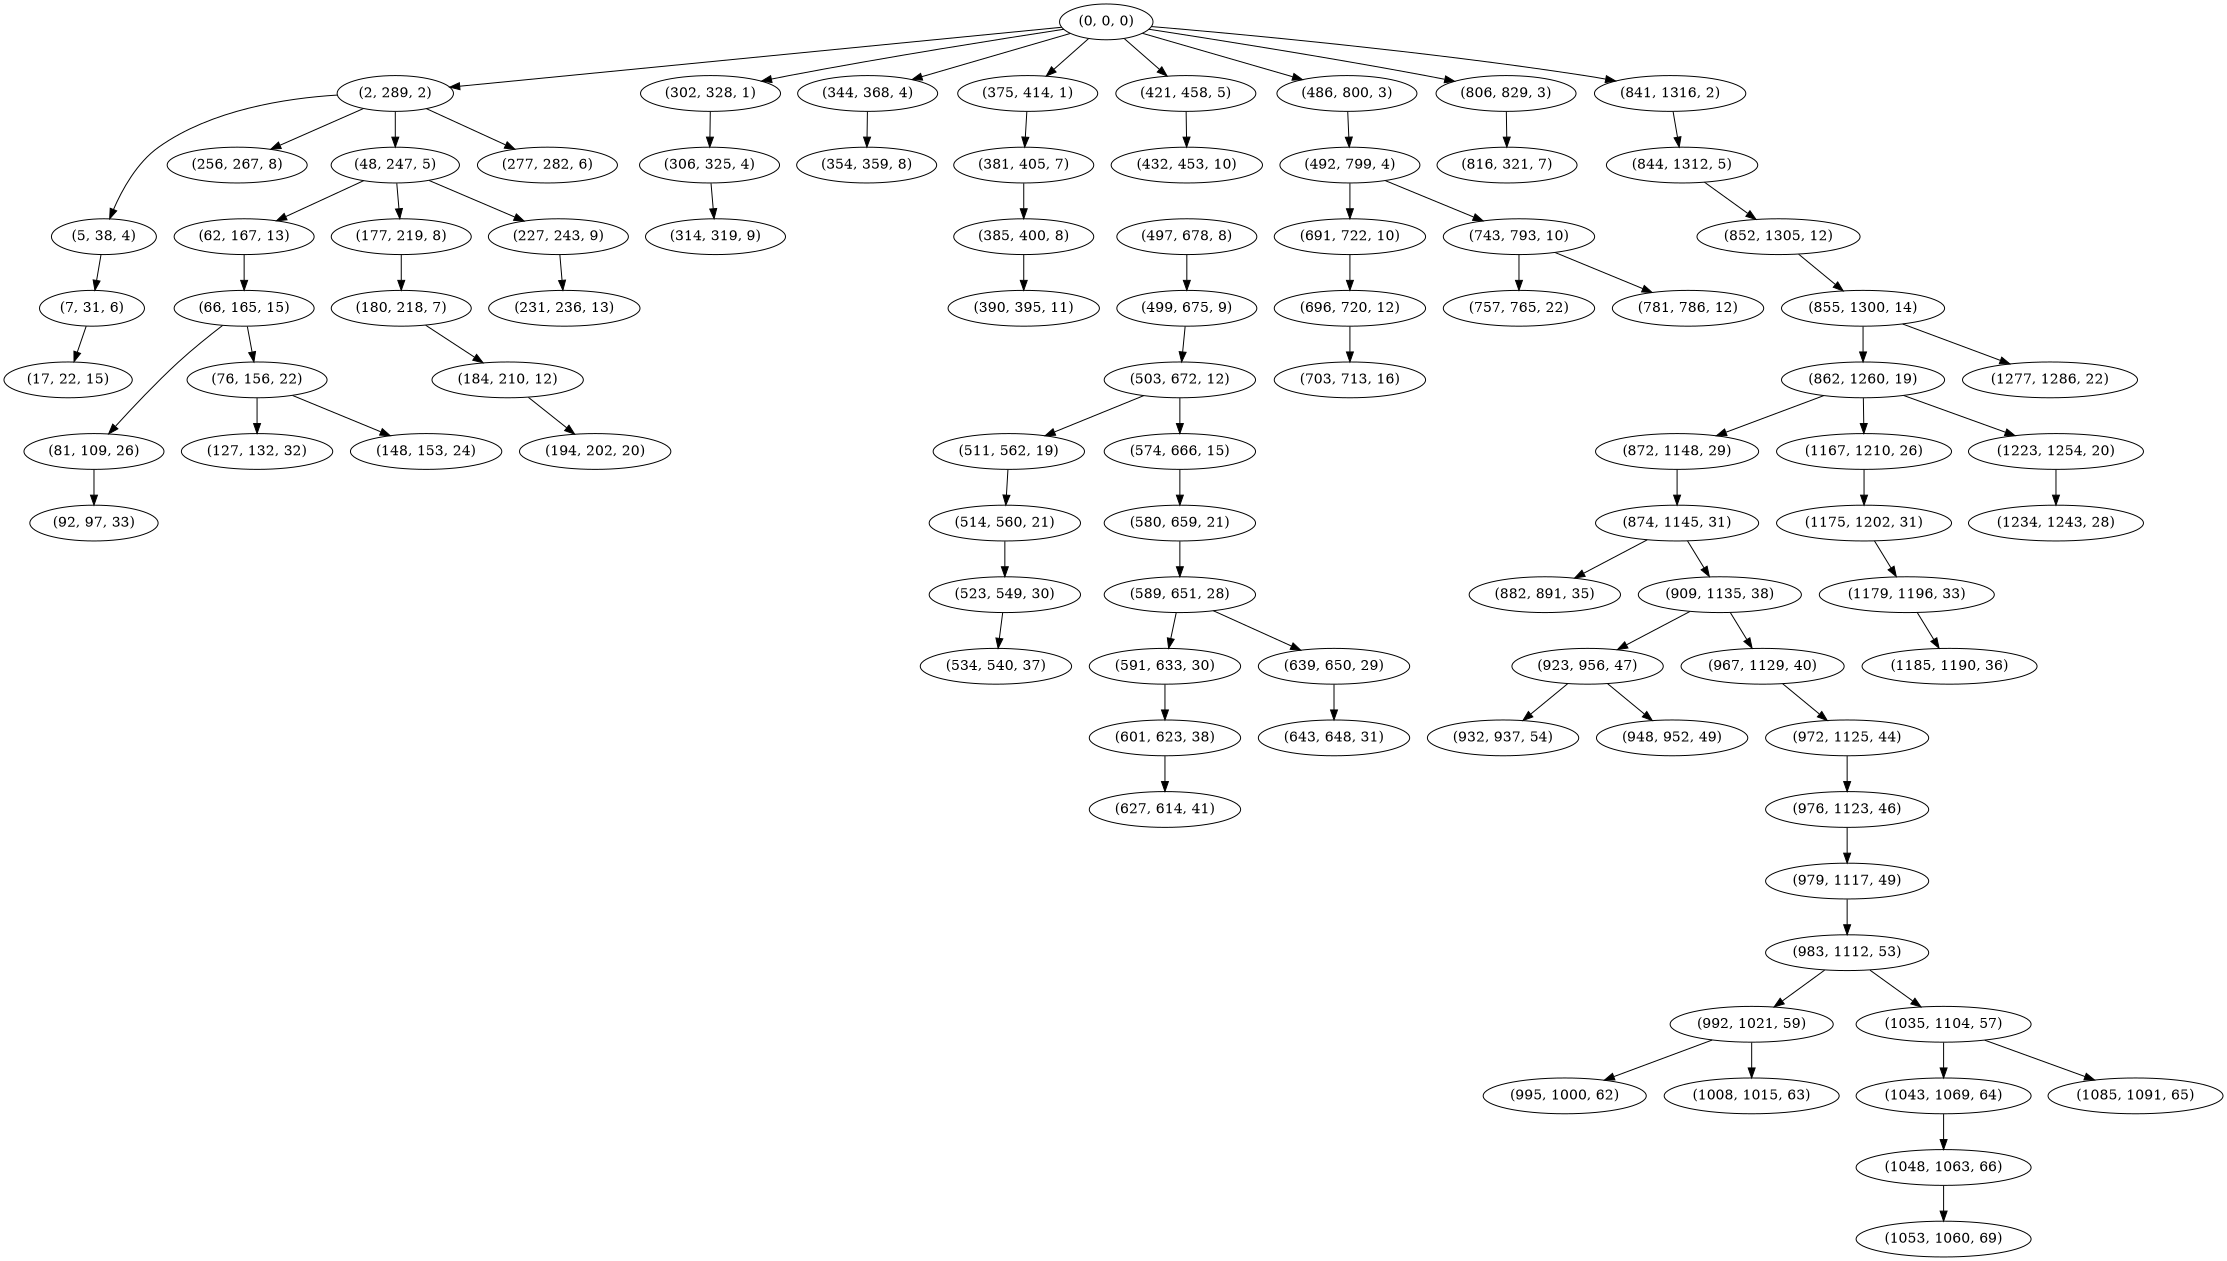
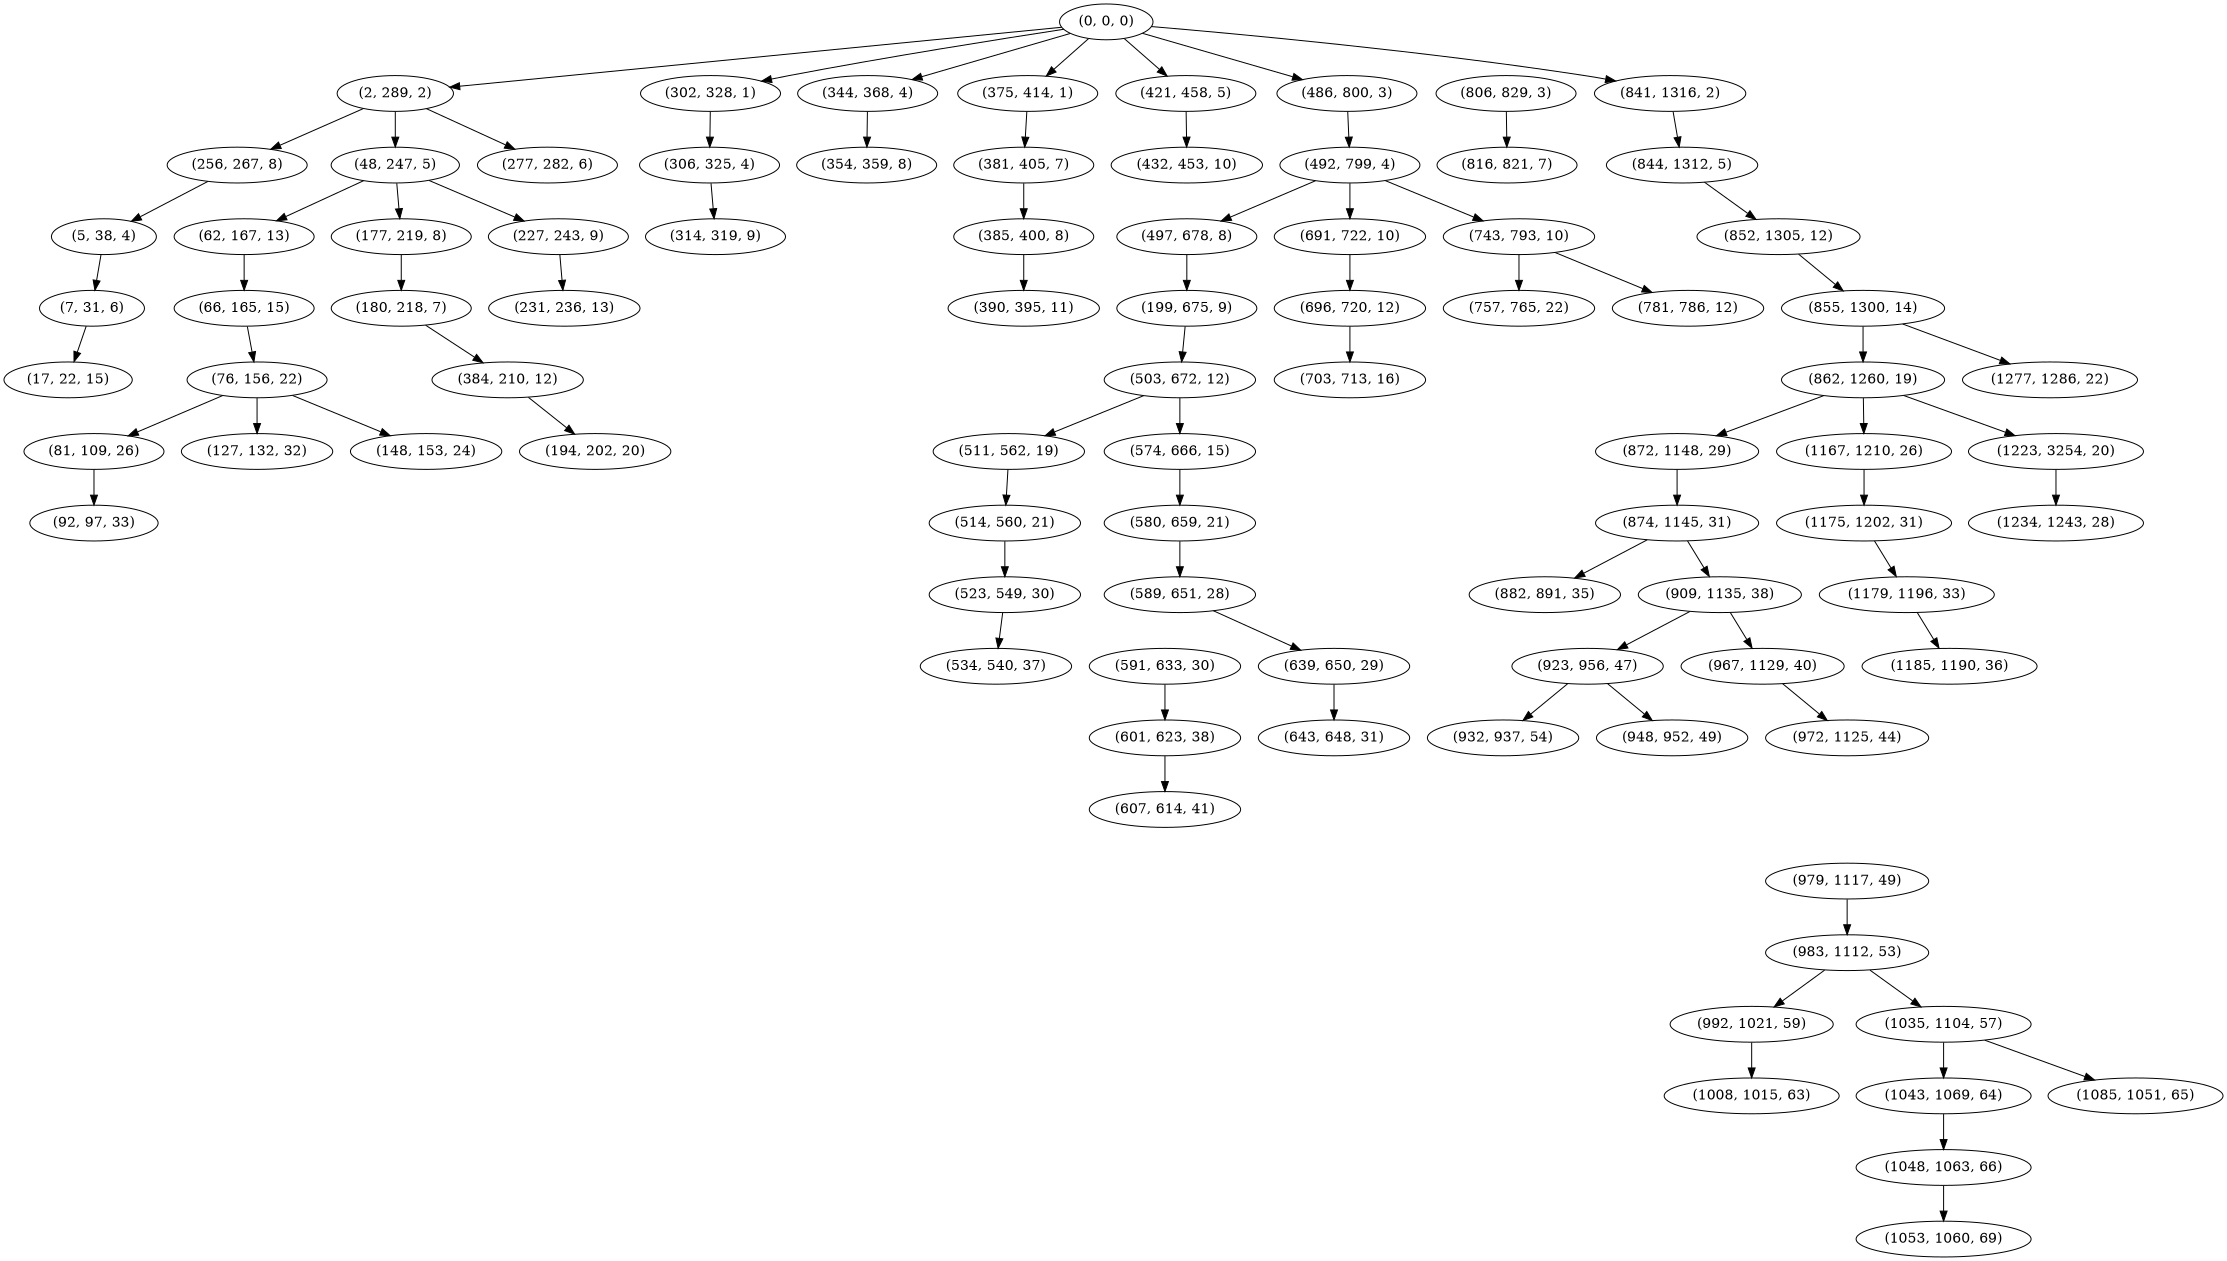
edge "(0, 0, 0)" -> "(806, 829, 3)": removed
edge "(2, 289, 2)" -> "(5, 38, 4)": now "(256, 267, 8)" -> "(5, 38, 4)"
node "(816, 321, 7)": label "(816, 321, 7)" -> "(816, 821, 7)"
edge "(492, 799, 4)" -> "(497, 678, 8)": added
node "(499, 675, 9)": label "(499, 675, 9)" -> "(199, 675, 9)"
edge "(66, 165, 15)" -> "(81, 109, 26)": now "(76, 156, 22)" -> "(81, 109, 26)"
node "(184, 210, 12)": label "(184, 210, 12)" -> "(384, 210, 12)"
node "(1223, 1254, 20)": label "(1223, 1254, 20)" -> "(1223, 3254, 20)"
edge "(589, 651, 28)" -> "(591, 633, 30)": removed
node "(627, 614, 41)": label "(627, 614, 41)" -> "(607, 614, 41)"
node "(976, 1123, 46)": removed
node "(995, 1000, 62)": removed
node "(1085, 1091, 65)": label "(1085, 1091, 65)" -> "(1085, 1051, 65)"
